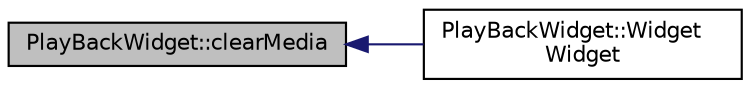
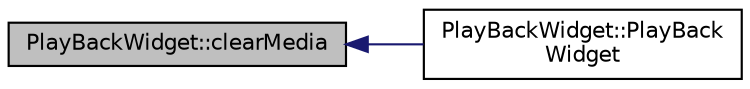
node "PlayBackWidget::Widget Widget": label "PlayBackWidget::Widget Widget" -> "PlayBackWidget::PlayBack Widget"
